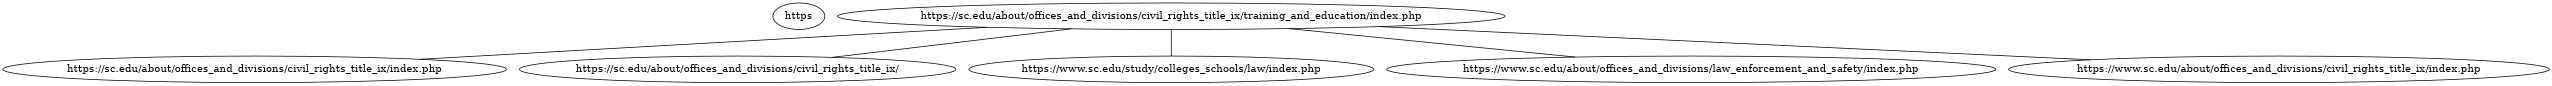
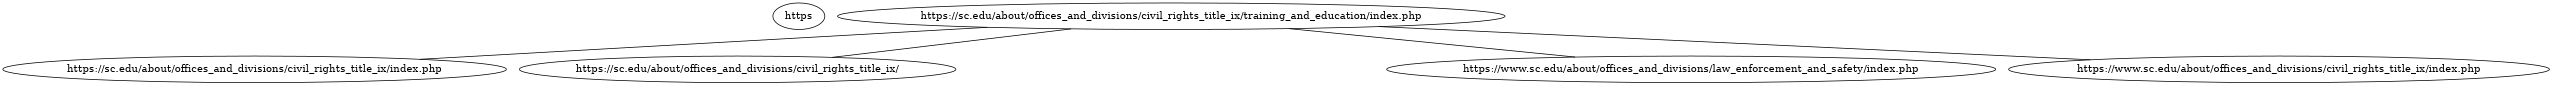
node "https://www.sc.edu/study/colleges_schools/law/index.php": removed
